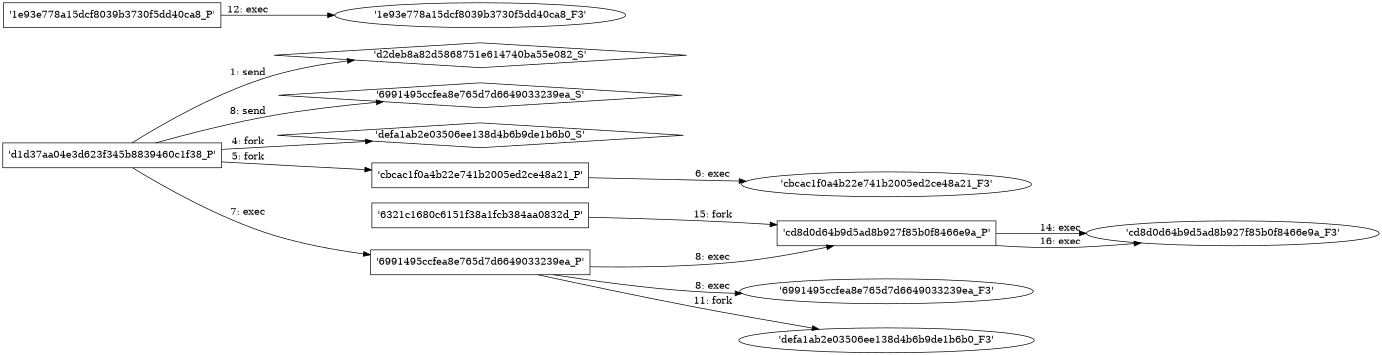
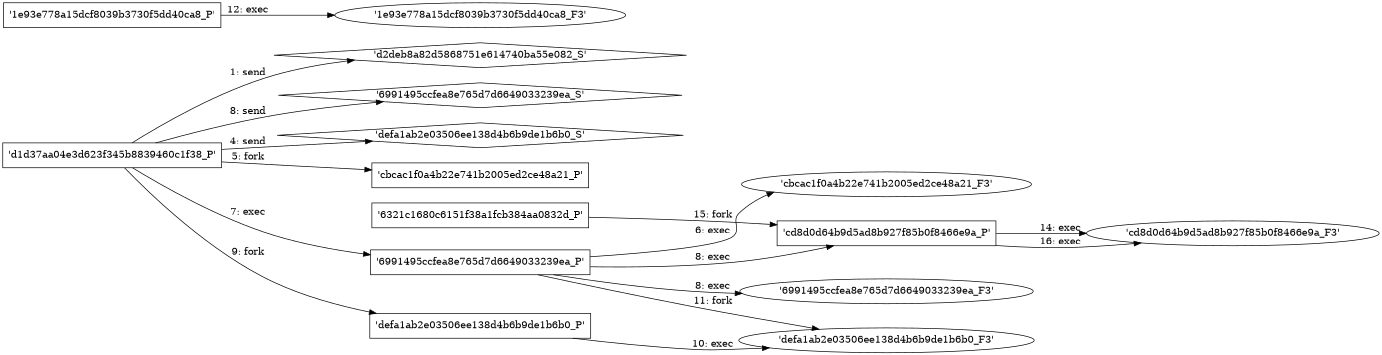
edge "'d1d37aa04e3d623f345b8839460c1f38_P'" -> "'defa1ab2e03506ee138d4b6b9de1b6b0_S'": label "4: fork" -> "4: send"
edge "'cbcac1f0a4b22e741b2005ed2ce48a21_P'" -> "'cbcac1f0a4b22e741b2005ed2ce48a21_F3'": now "'6991495ccfea8e765d7d6649033239ea_P'" -> "'cbcac1f0a4b22e741b2005ed2ce48a21_F3'"
node "'defa1ab2e03506ee138d4b6b9de1b6b0_P'": added
